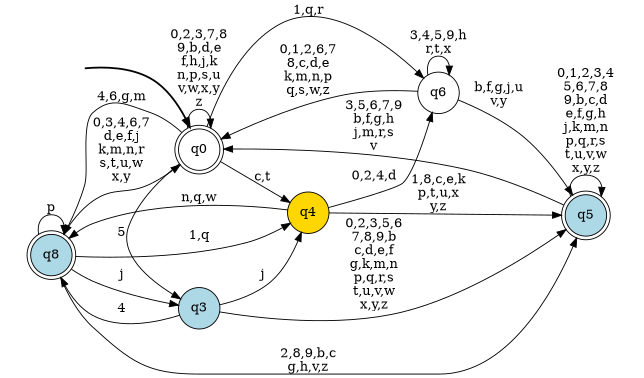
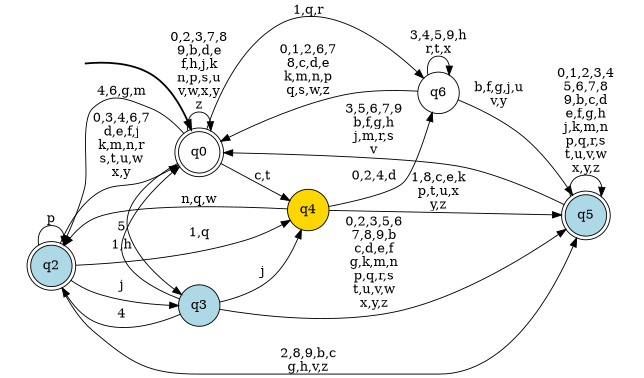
edge "q3" -> "q0": added, label "1,h"
node "q8": label "q8" -> "q2"
